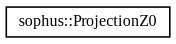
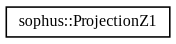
node "sophus::ProjectionZ0": label "sophus::ProjectionZ0" -> "sophus::ProjectionZ1"
